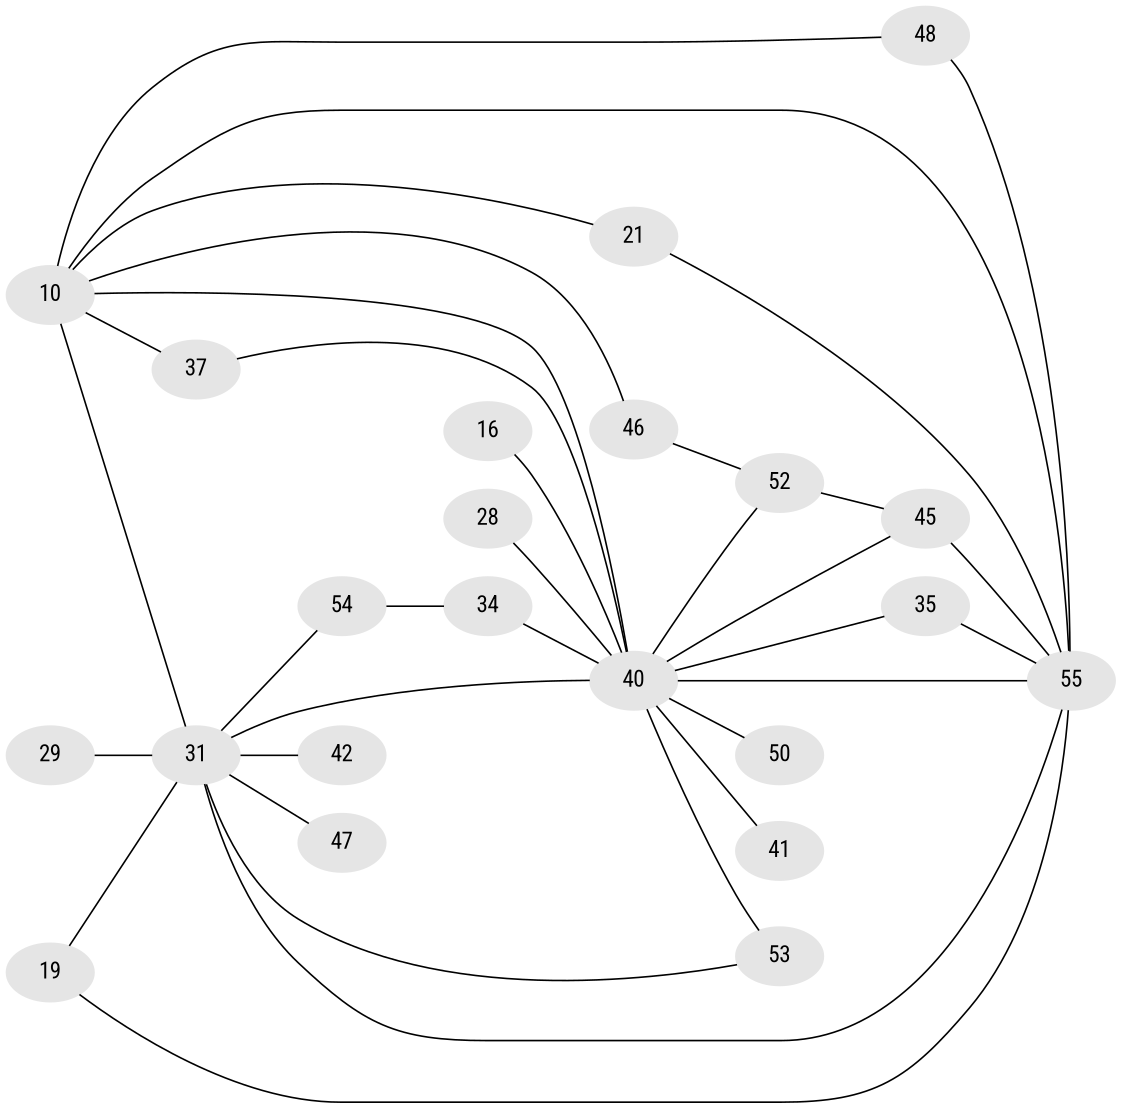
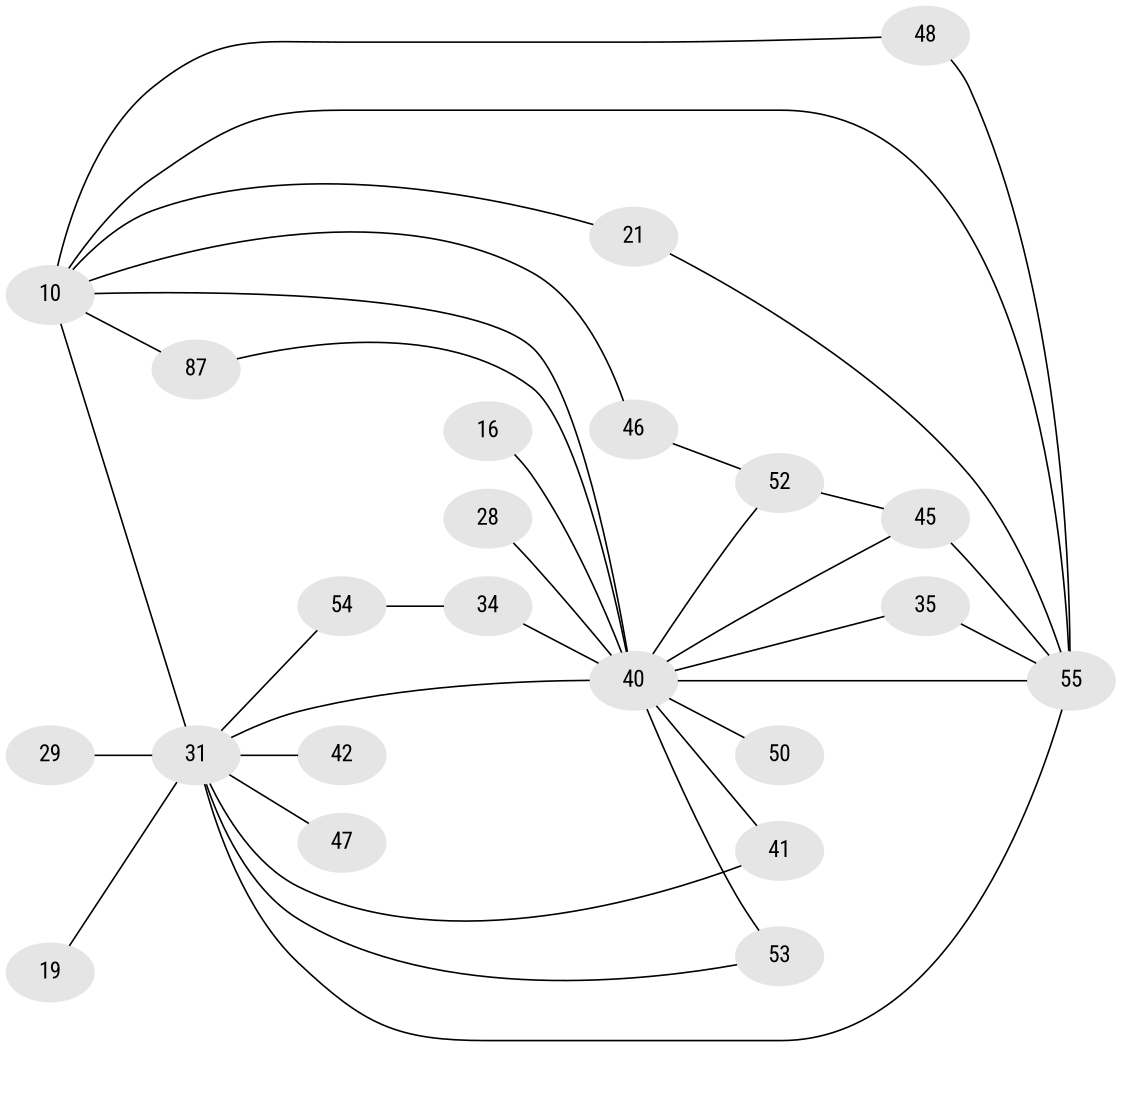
node "37": label "37" -> "87"
edge "31" -- "41": added
edge "55" -- "19": removed
